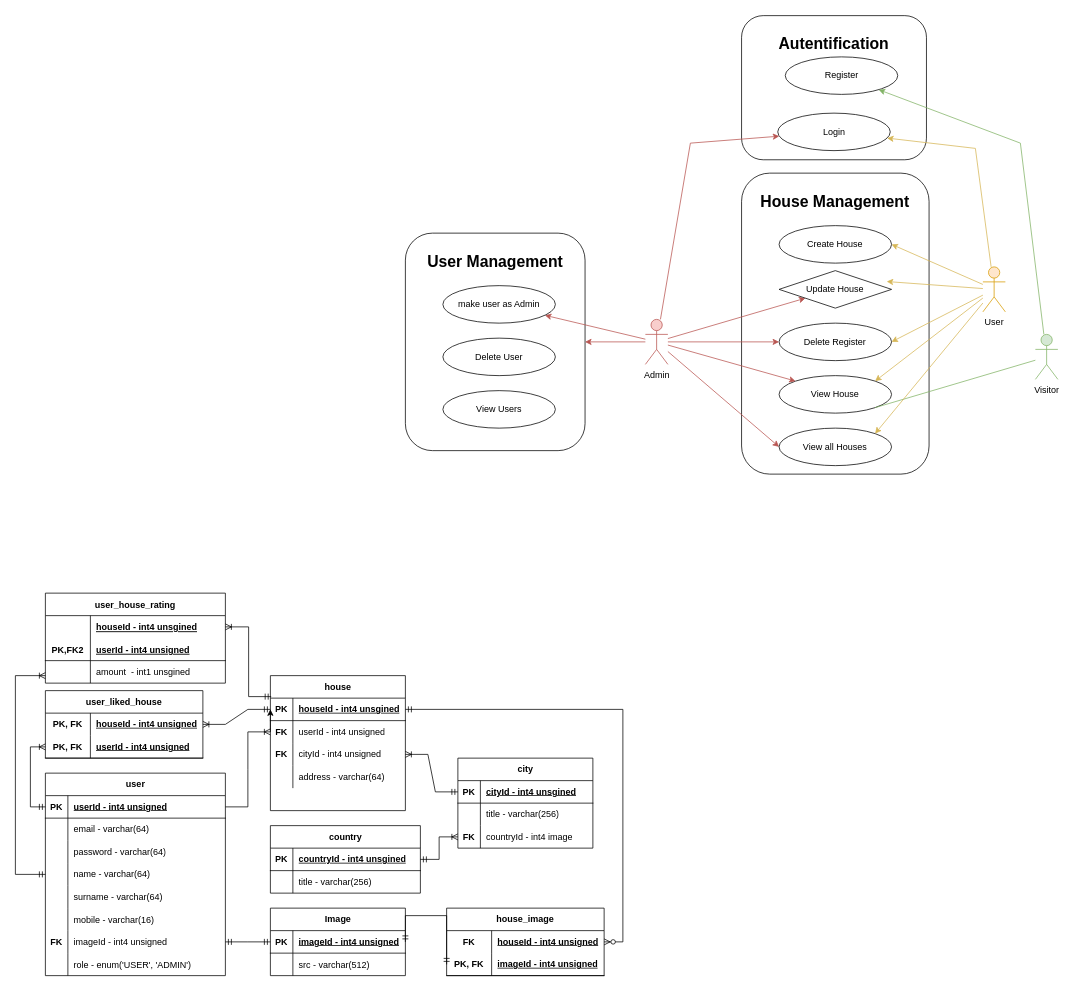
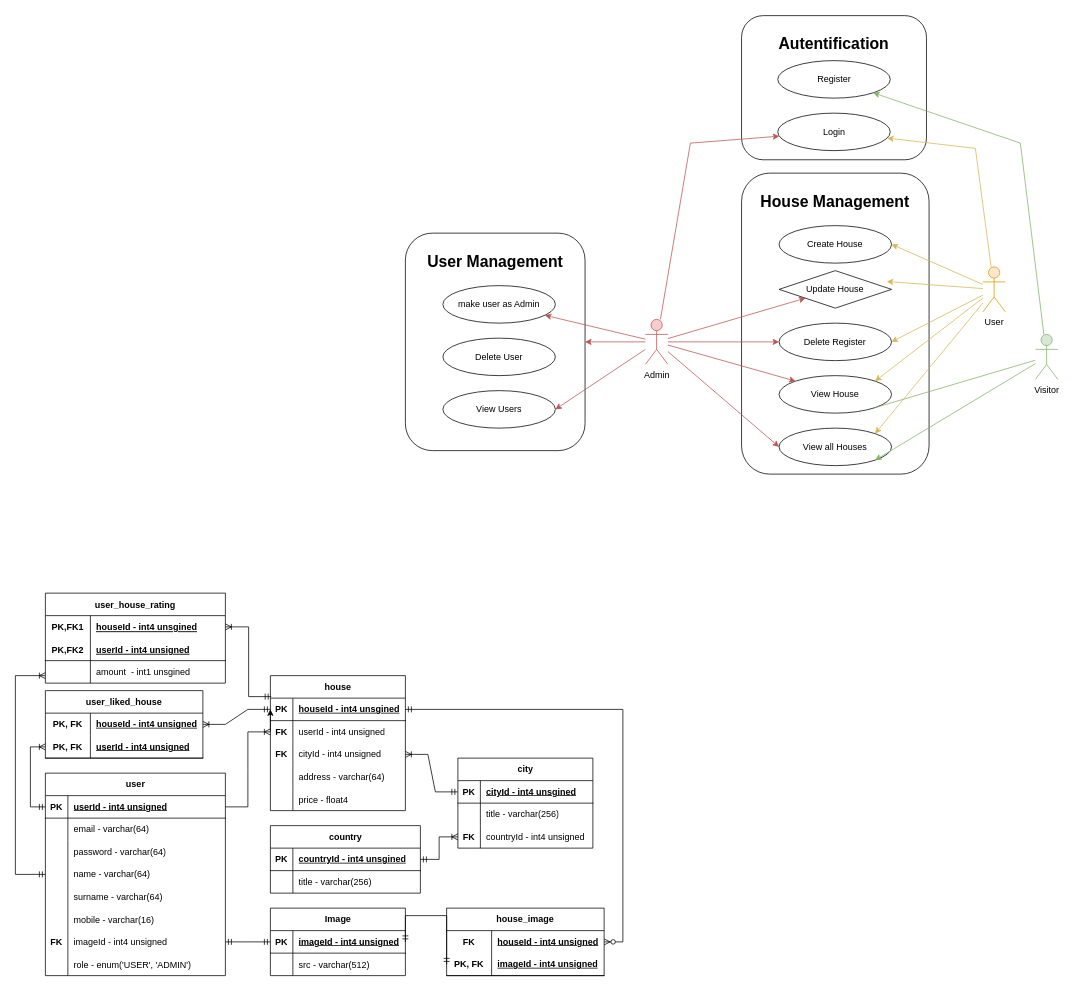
node "Register": moved (842, 75) -> (834, 79)
edge "Admin" -> "View Users": added
edge "Visitor" -> "View all Houses": added
node "PK,FK1": added
node "price - float4": added
node "countryId - int4 image": label "countryId - int4 image" -> "countryId - int4 unsigned"
